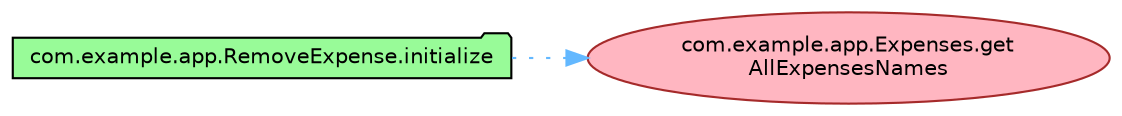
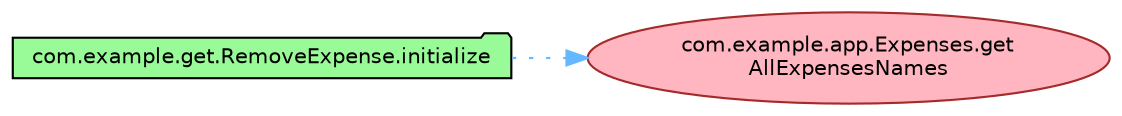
node "com.example.app.RemoveExpense.initialize": label "com.example.app.RemoveExpense.initialize" -> "com.example.get.RemoveExpense.initialize"
